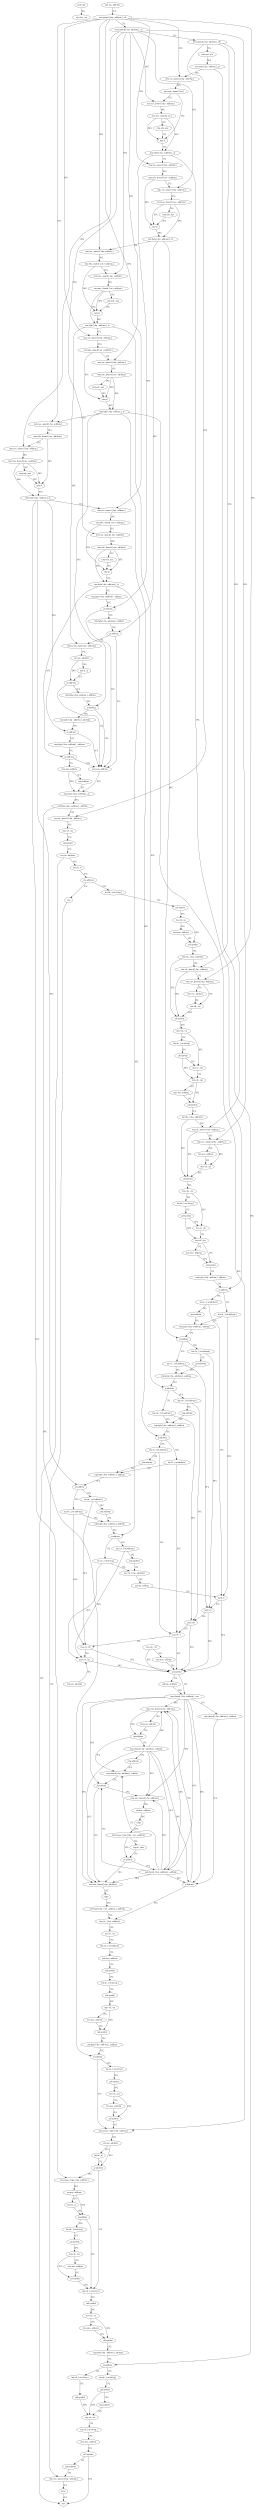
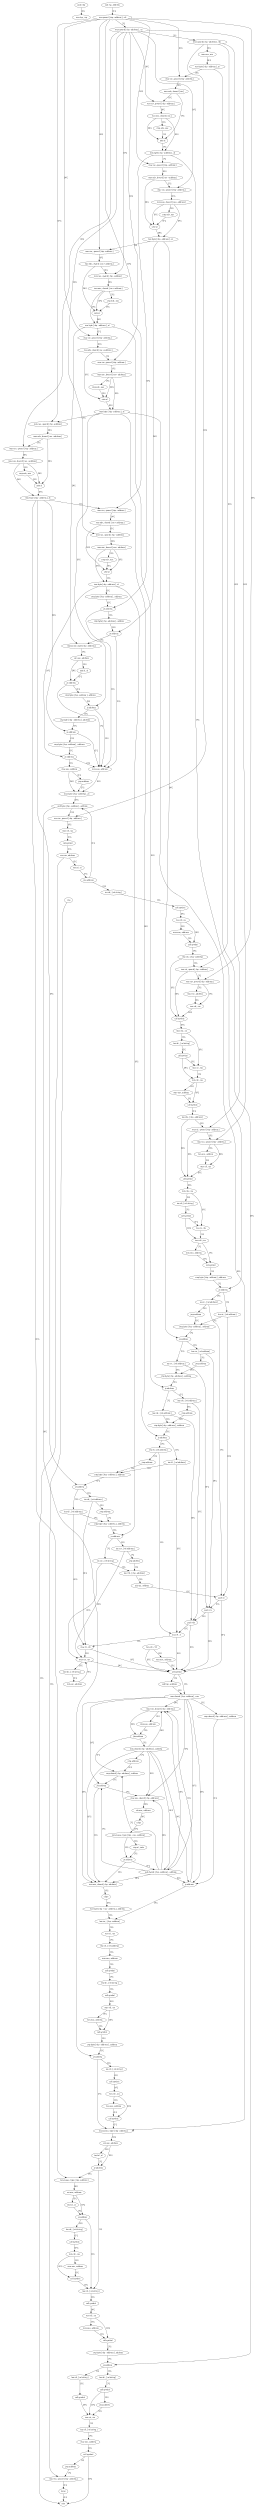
edge "jne address" -> "cmp": now "jne address" -> "and byte [ rbp - address ] , address"
node "lea rdx , [ rel string ]": added
